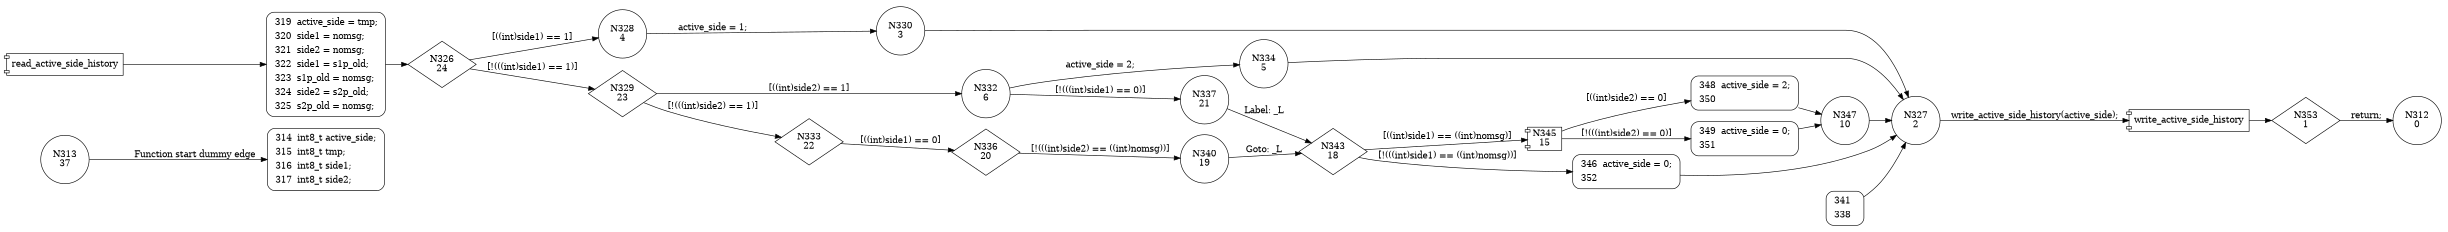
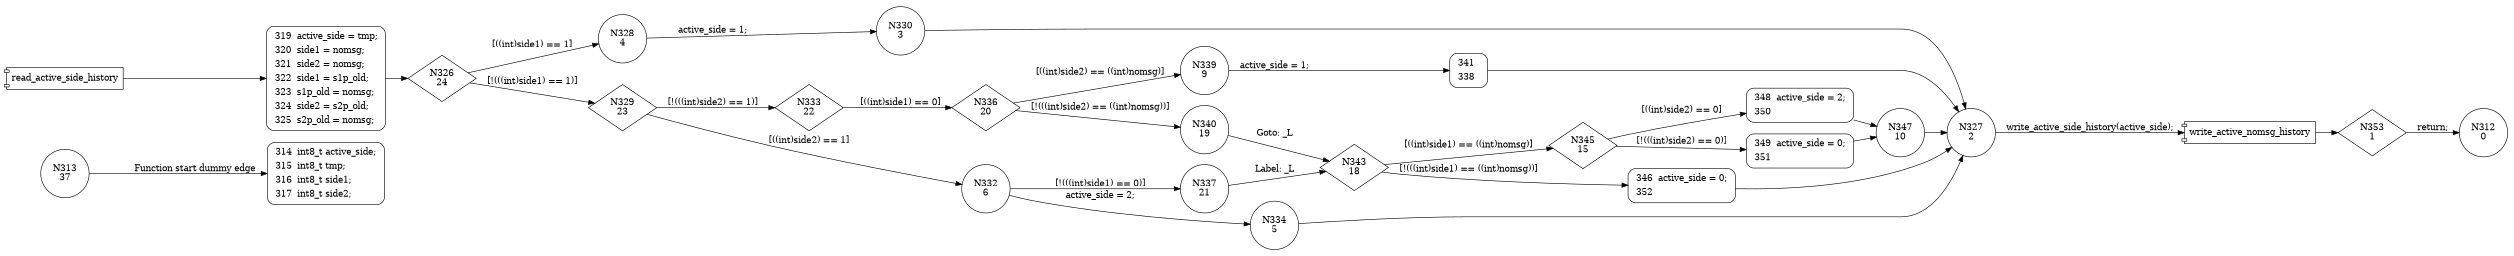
node "N339 9": added
node "write_active_side_history": label "write_active_side_history" -> "write_active_nomsg_history"
node "N345 15": shape component -> diamond
